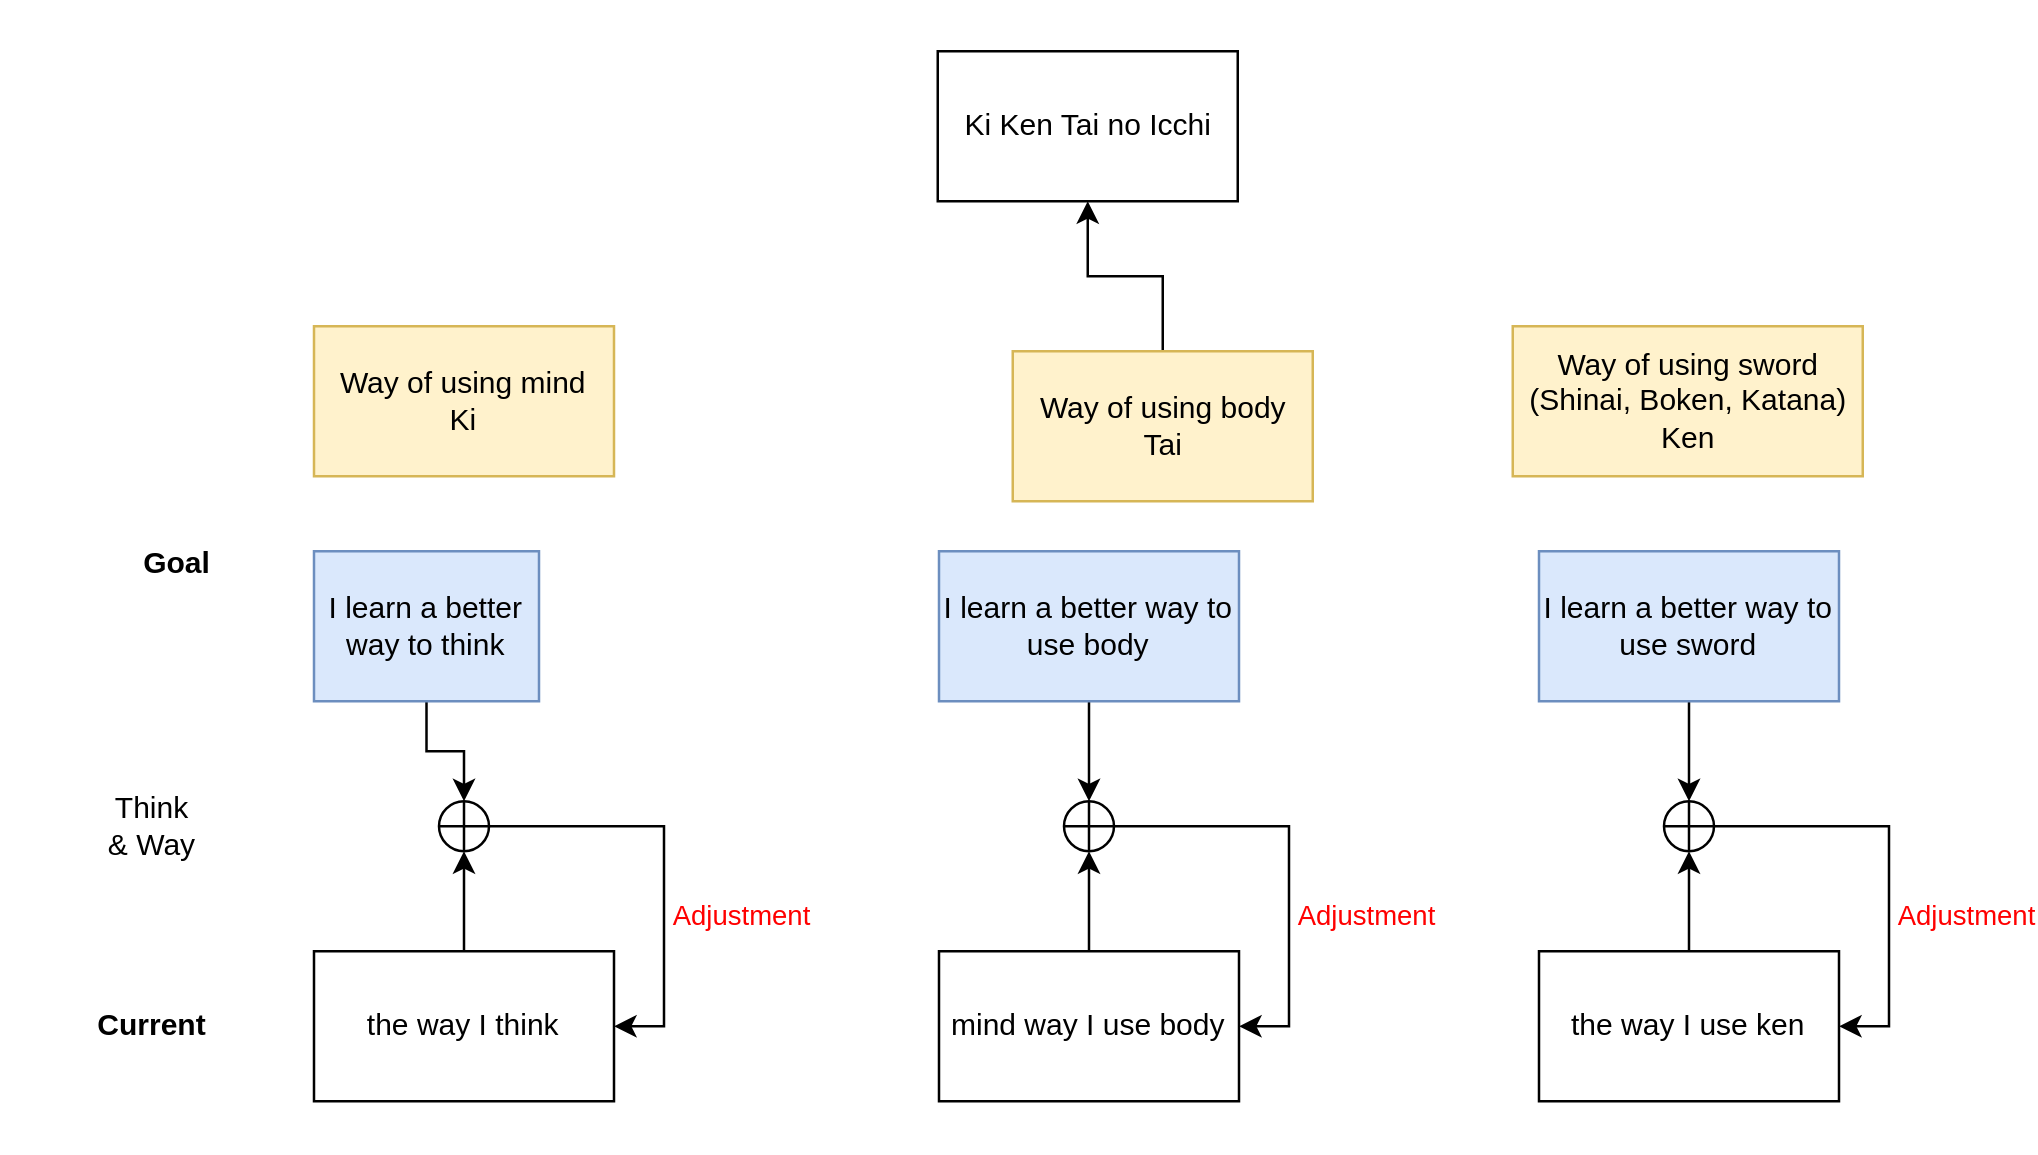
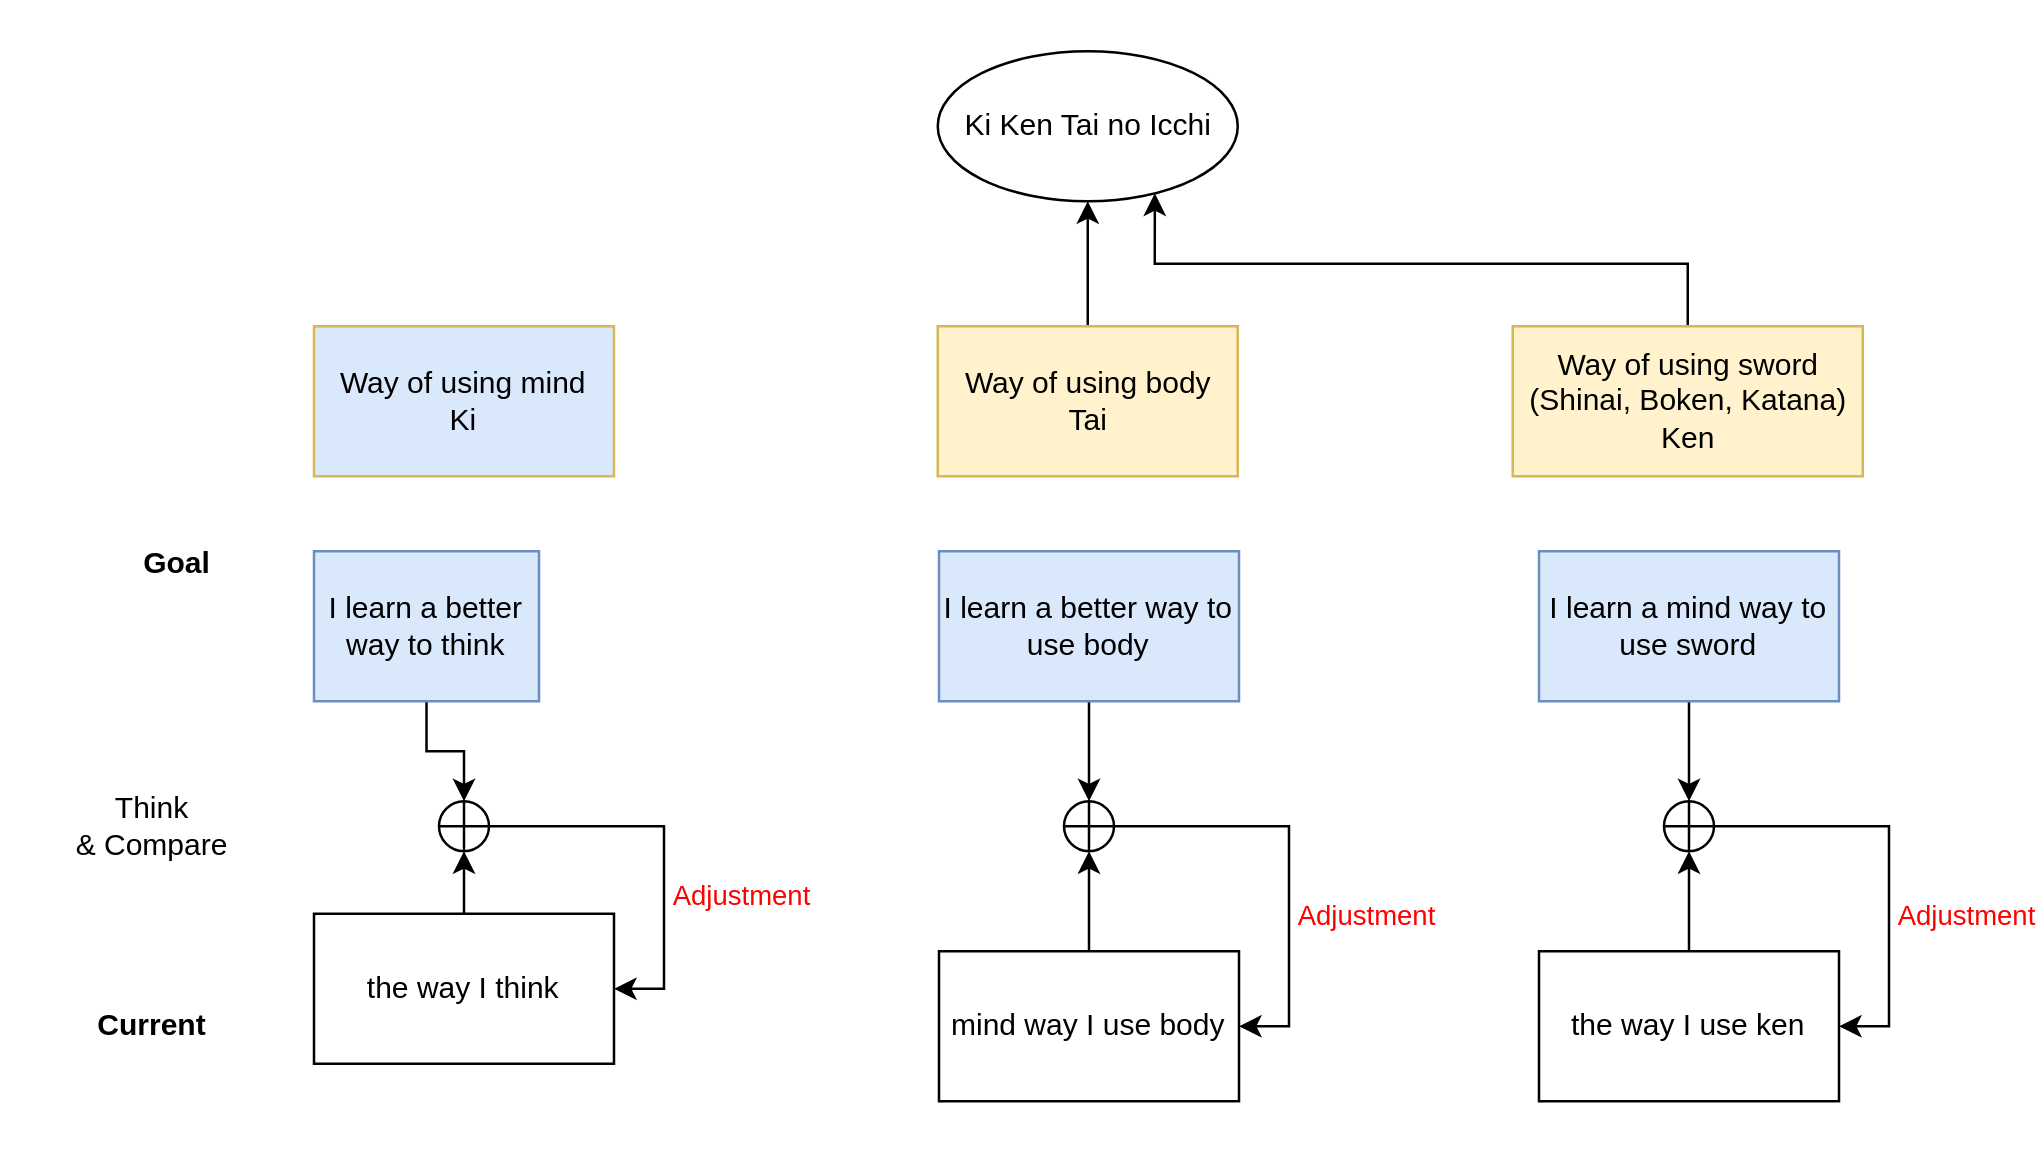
node "Ki Ken Tai no Icchi": shape rectangle -> ellipse
edge "Way of using sword (Shinai, Boken, Katana) Ken" -> "Ki Ken Tai no Icchi": added
node "Way of using mind Ki": fillcolor #fff2cc -> #dae8fc
node "Way of using body Tai": moved (1163, 426) -> (1088, 401)
node "I learn a better way to use sword": label "I learn a better way to use sword" -> "I learn a mind way to use sword"
node "Think & Way": label "Think & Way" -> "Think & Compare"
node "the way I think": moved (464, 1026) -> (464, 989)
